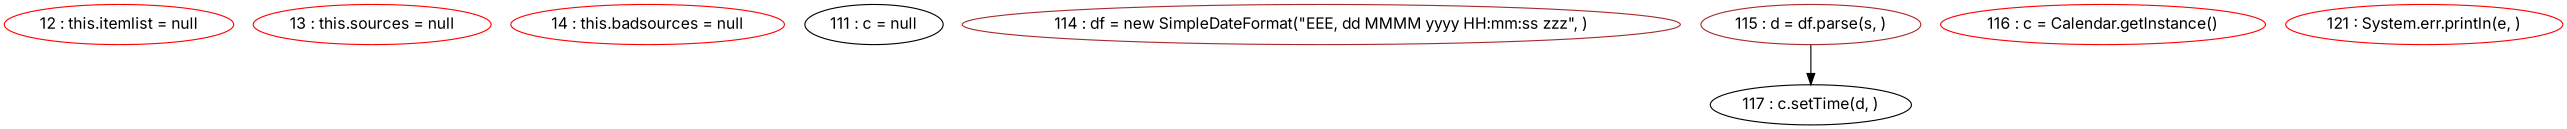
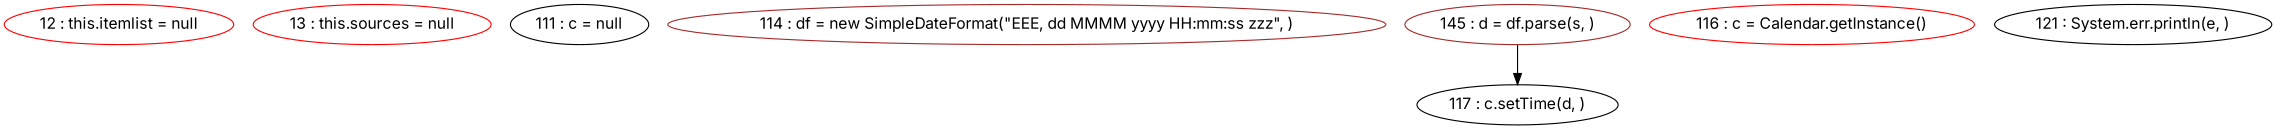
node "14 : this.badsources = null": removed
node "115 : d = df.parse(s, )": label "115 : d = df.parse(s, )" -> "145 : d = df.parse(s, )"
node "121 : System.err.println(e, )": color red -> black
